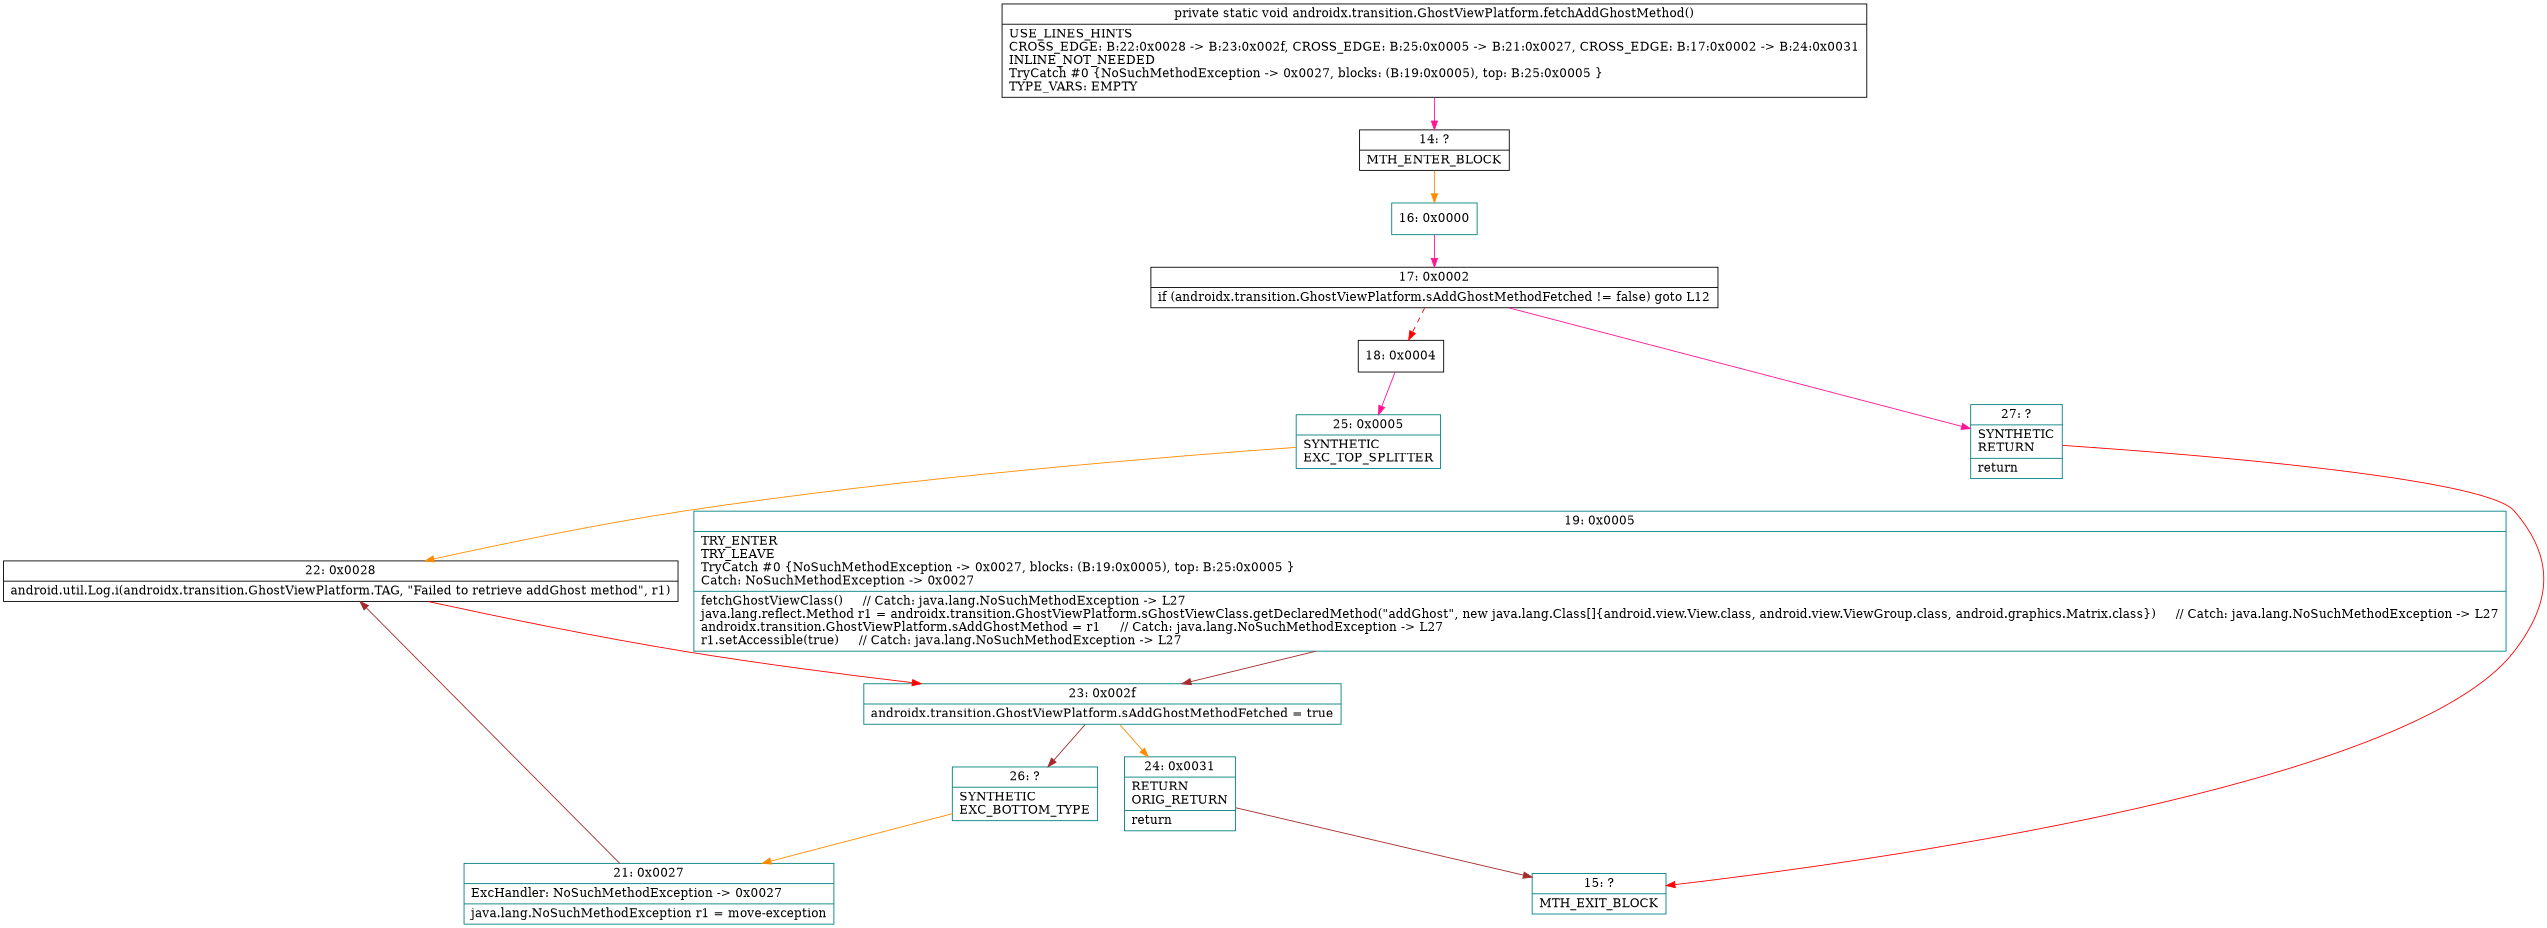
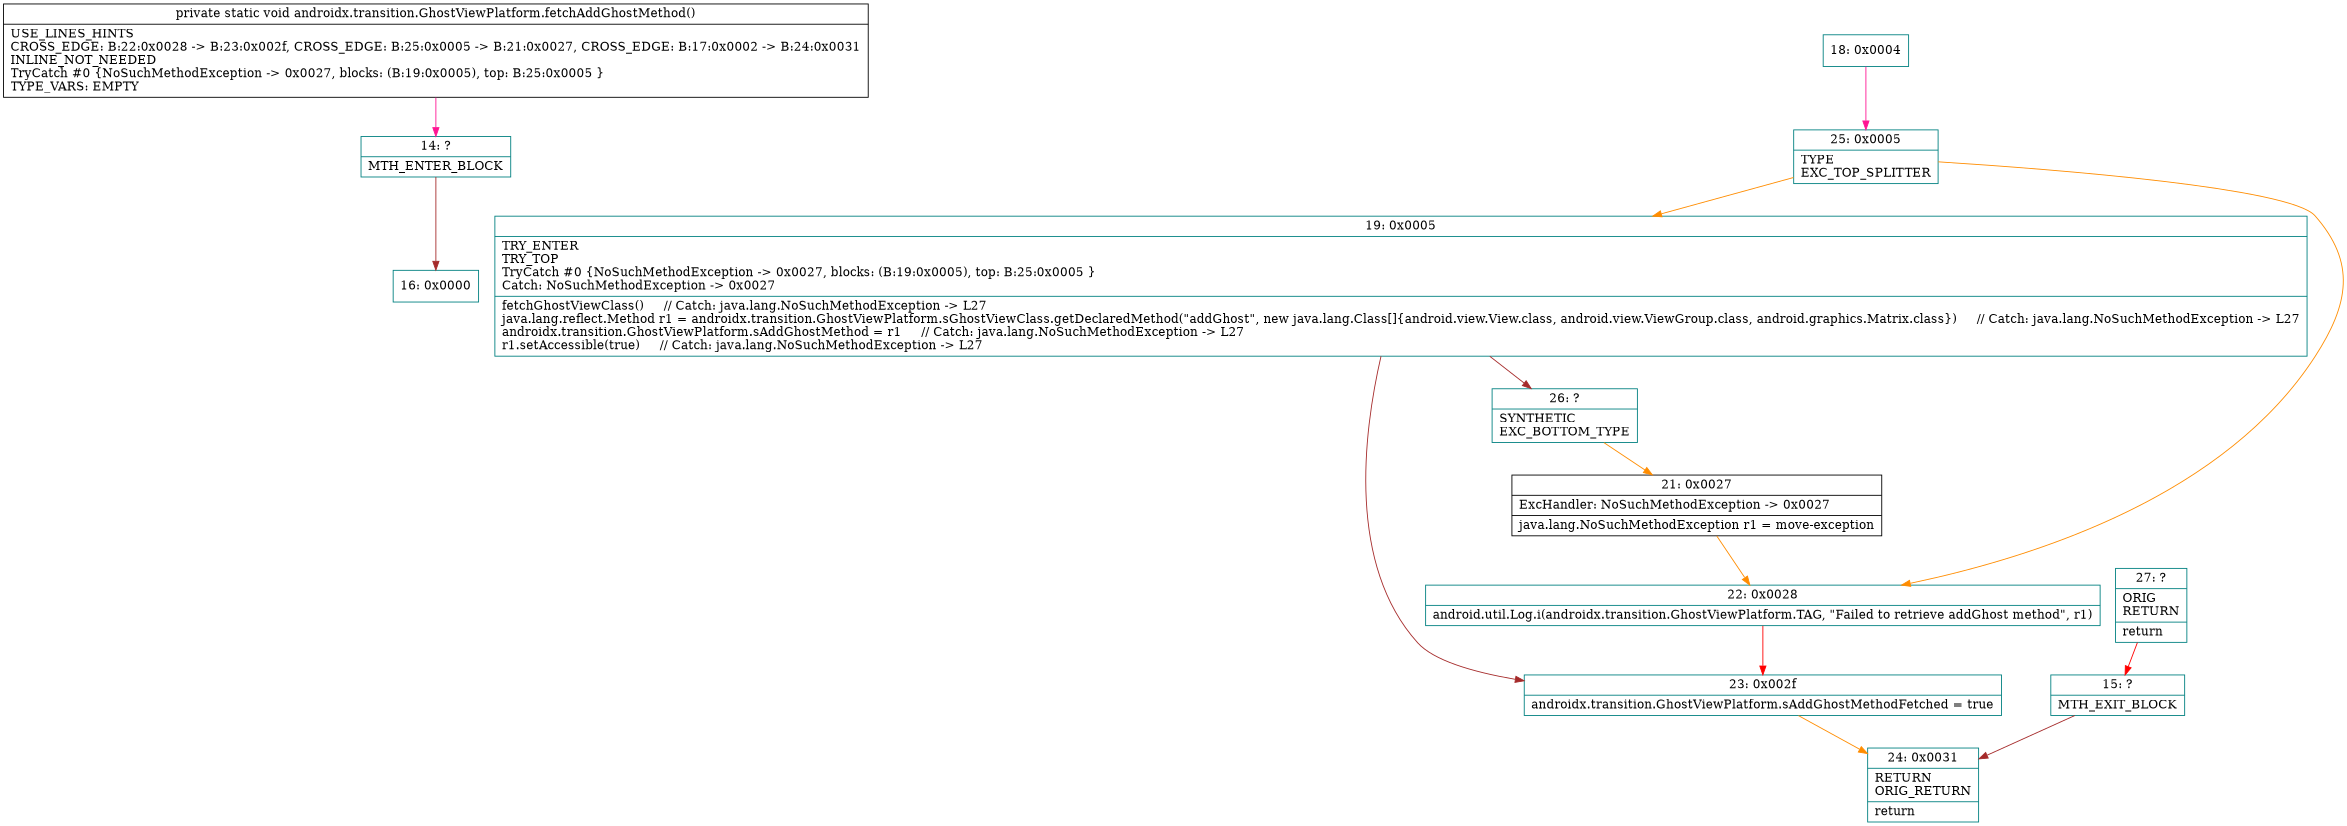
node "14: ?": color black -> teal
edge "14: ?" -> "16: 0x0000": color darkorange -> brown
edge "25: 0x0005" -> "19: 0x0005": added
node "17: 0x0002": removed
node "18: 0x0004": color black -> teal
node "27: ?": text "SYNTHETIC" -> "ORIG"
node "25: 0x0005": text "SYNTHETIC" -> "TYPE"
node "19: 0x0005": text "TRY_LEAVE" -> "TRY_TOP"
node "22: 0x0028": color black -> teal
edge "21: 0x0027" -> "22: 0x0028": color brown -> darkorange
edge "23: 0x002f" -> "26: ?": now "19: 0x0005" -> "26: ?"
edge "24: 0x0031" -> "15: ?": reversed
node "21: 0x0027": color teal -> black
